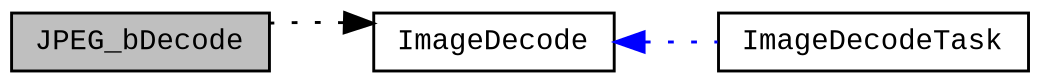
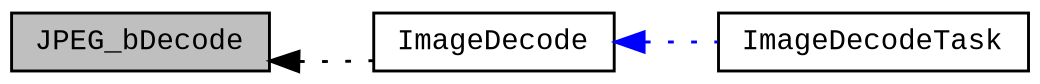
edge "JPEG_bDecode" -> "ImageDecode": reversed
